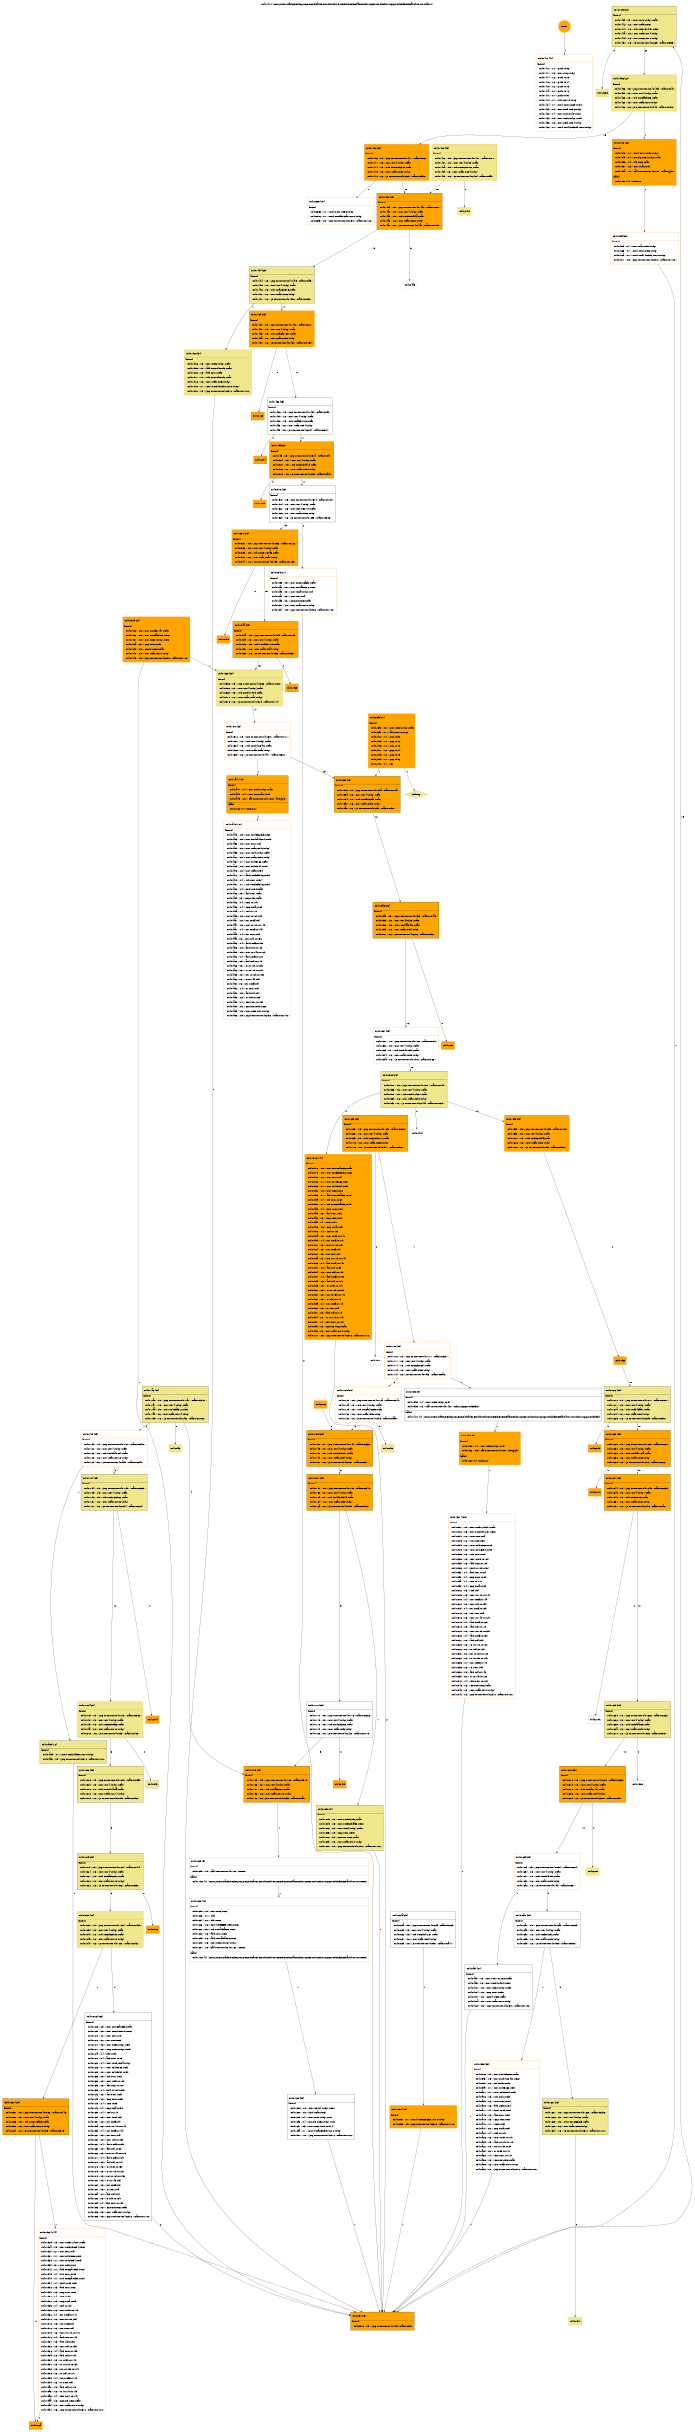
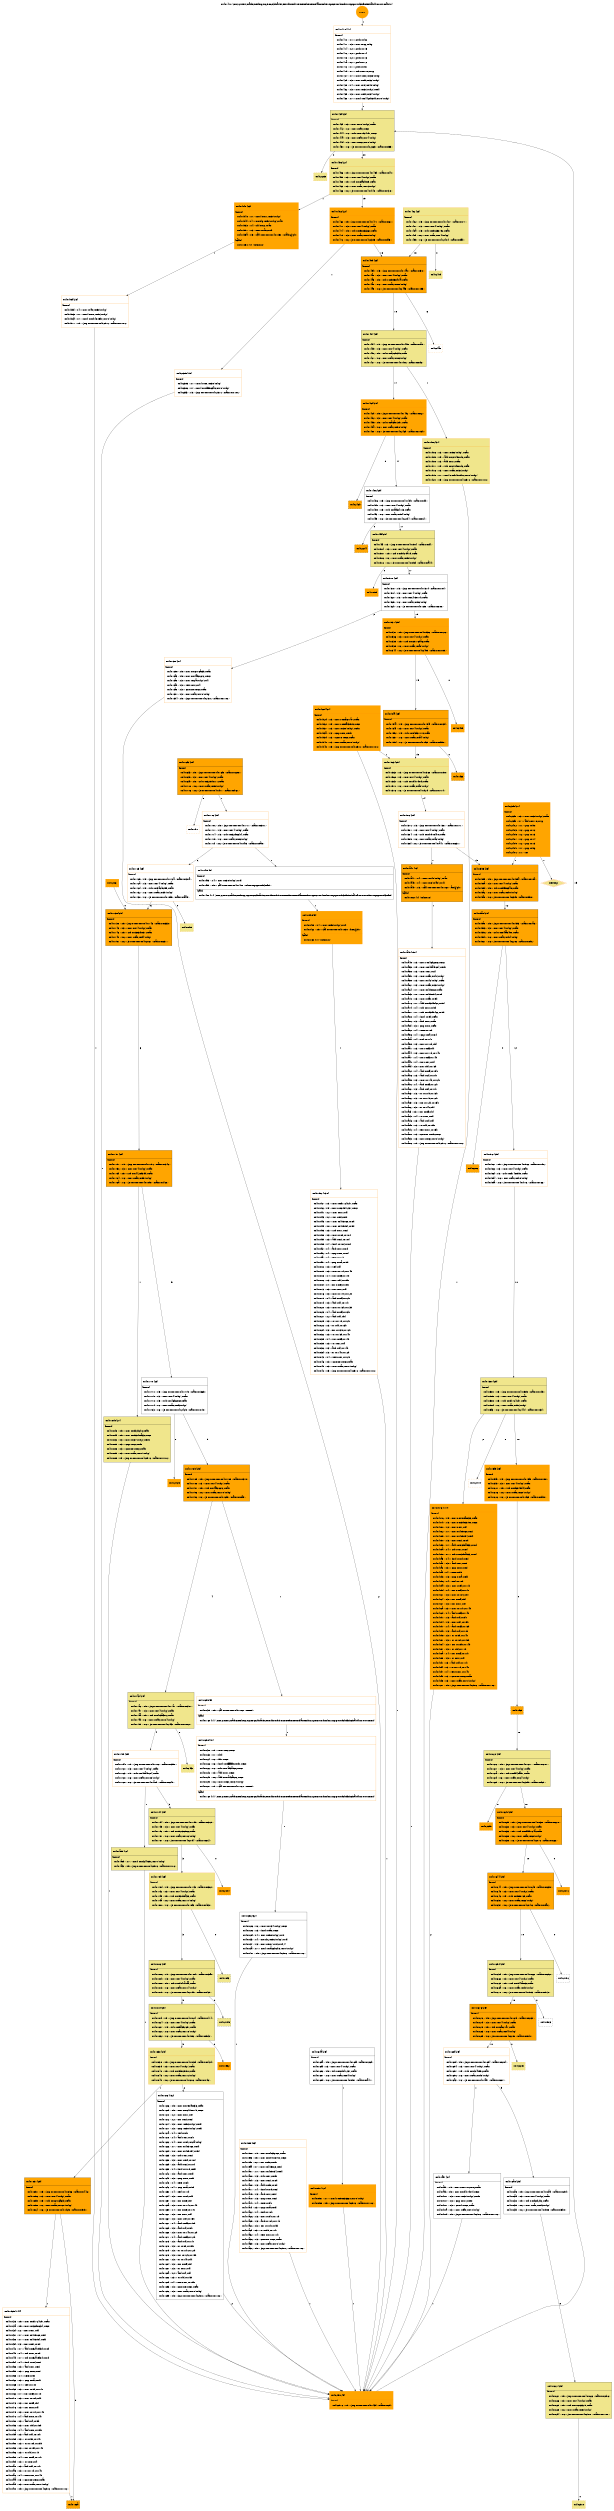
edge "0x401410 [47]" -> "0x40143f [23]": added, label "1"
node "0x4014ff [25]": fillcolor orange -> khaki
edge "0x4023e5 [19]" -> "0x40251c [5]": added, label "1"
edge "0x4017a2 [25]" -> "0x401789 [25]": reversed
edge "0x401a4e [157]" -> "0x40251c [5]": added, label "1"
edge "0x4016a8 [25]" -> "0x4019ee [83]": removed, label "1"
node "0x4021d5": added
node "0x40251c [5]": color black -> darkorange
